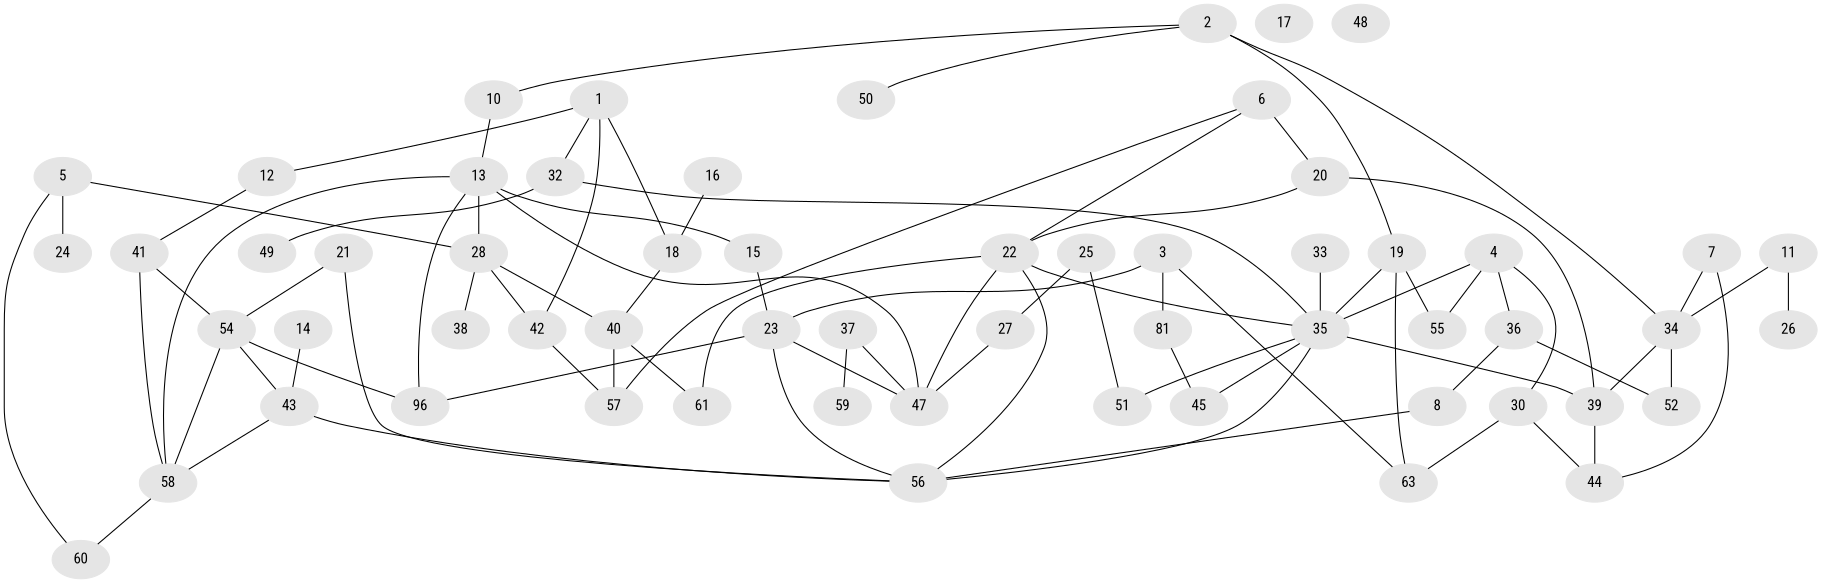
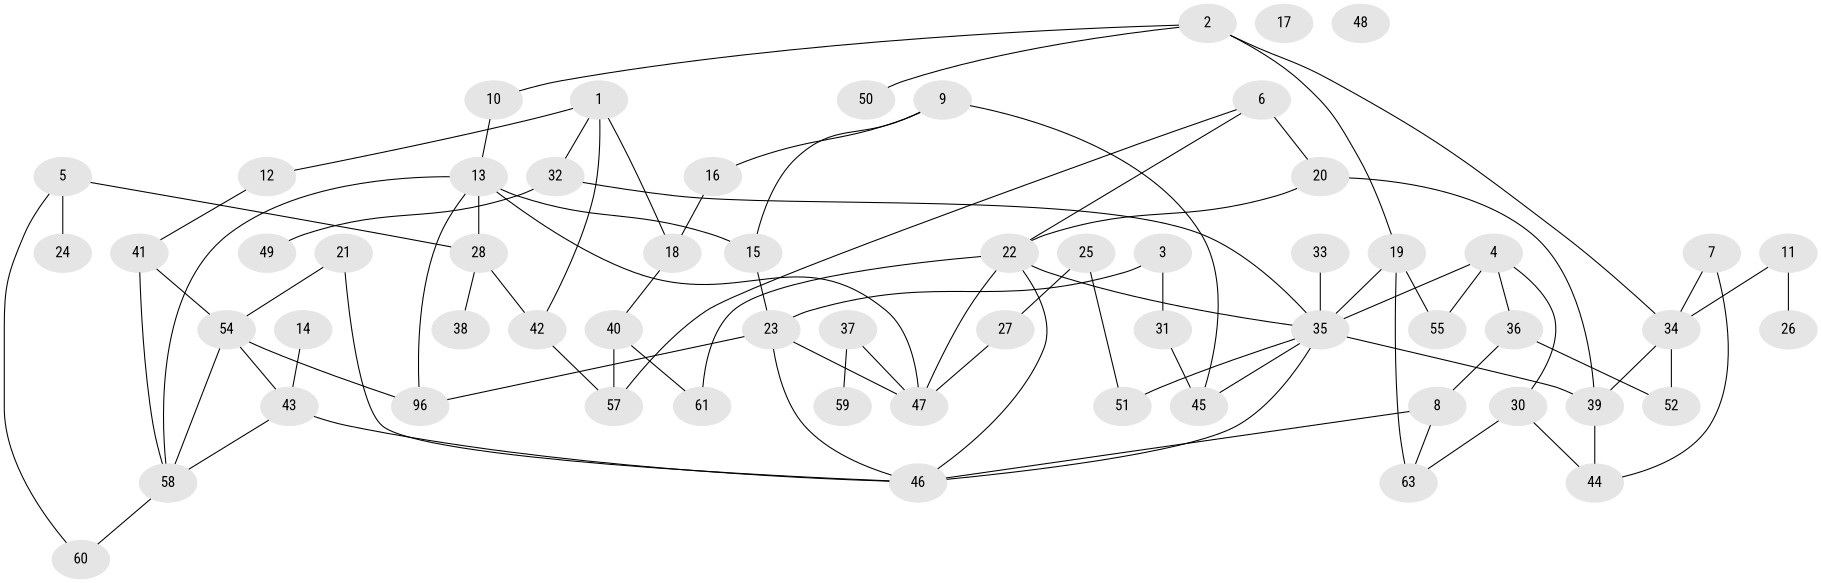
node "9": added
edge "28" -- "40": removed
node "81": label "81" -> "31"
edge "3" -- "63": now "8" -- "63"
node "56": label "56" -> "46"
